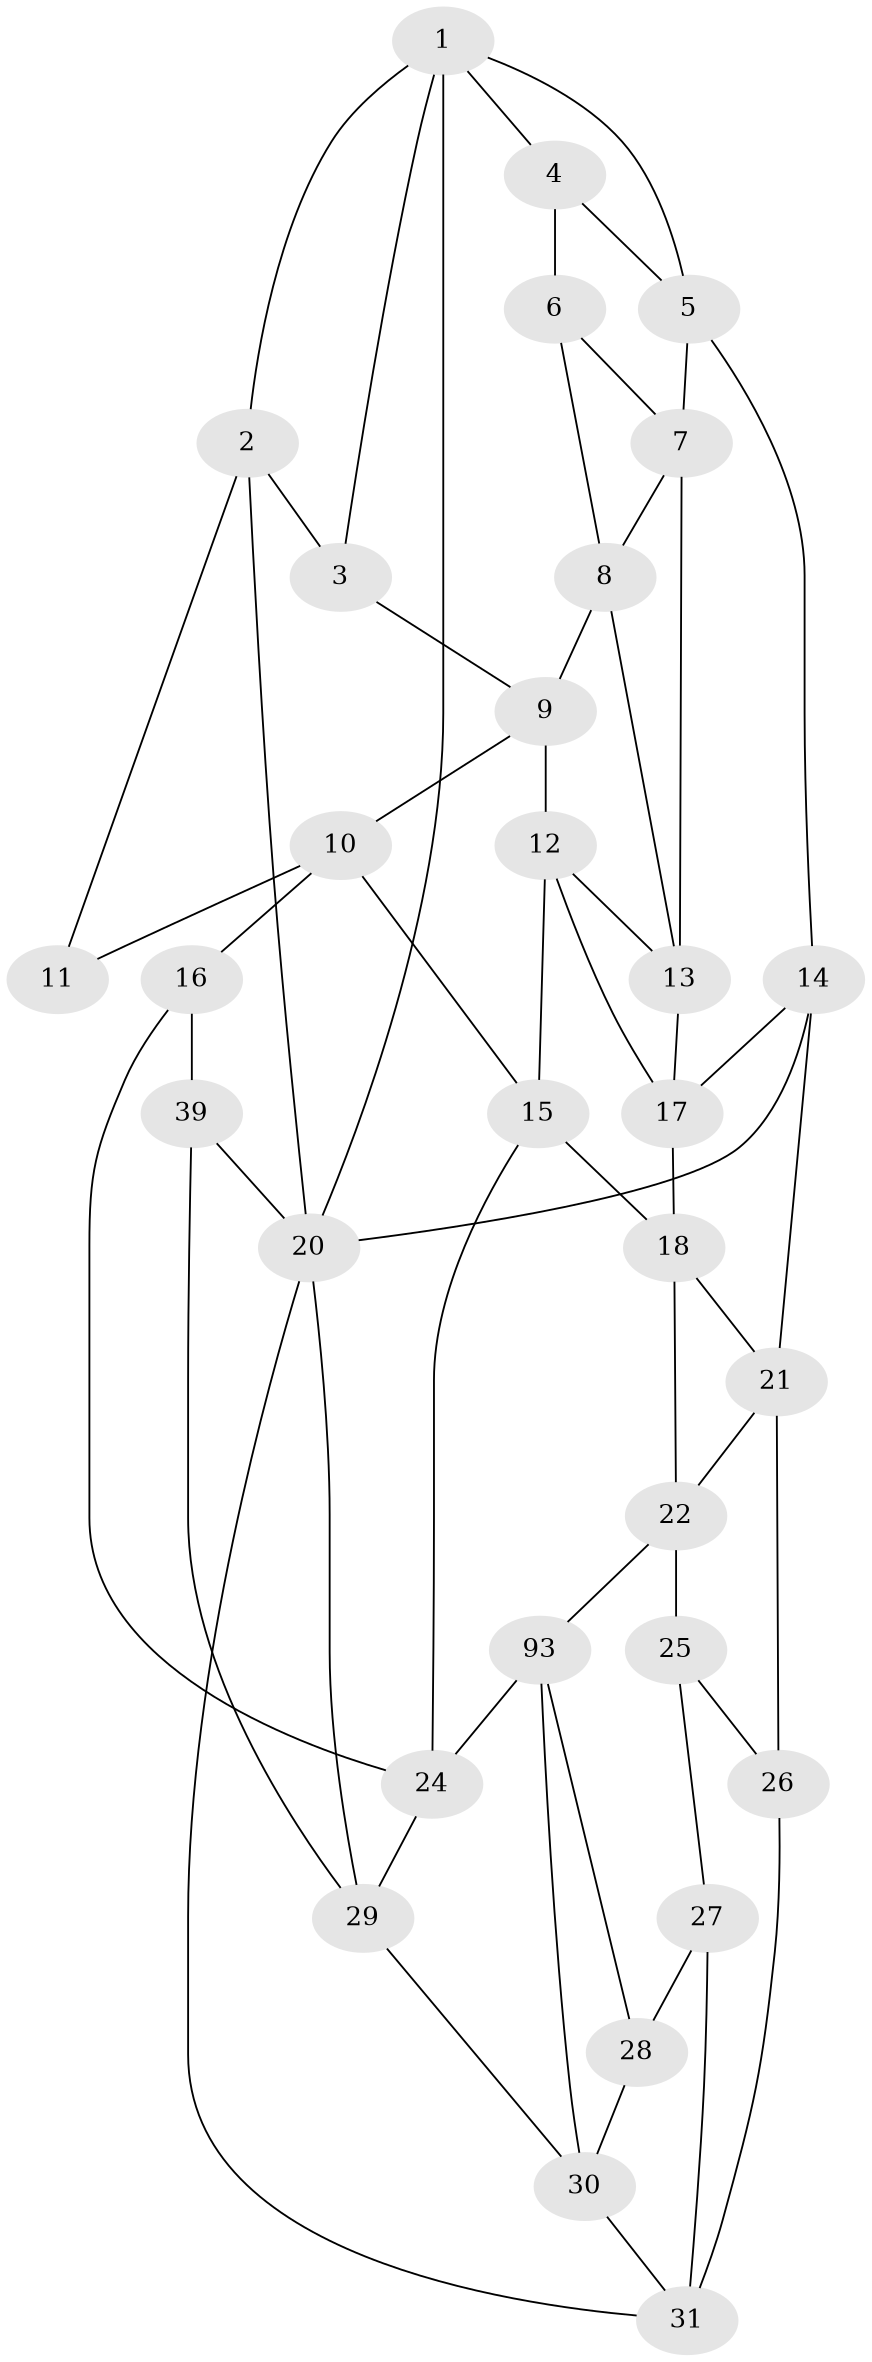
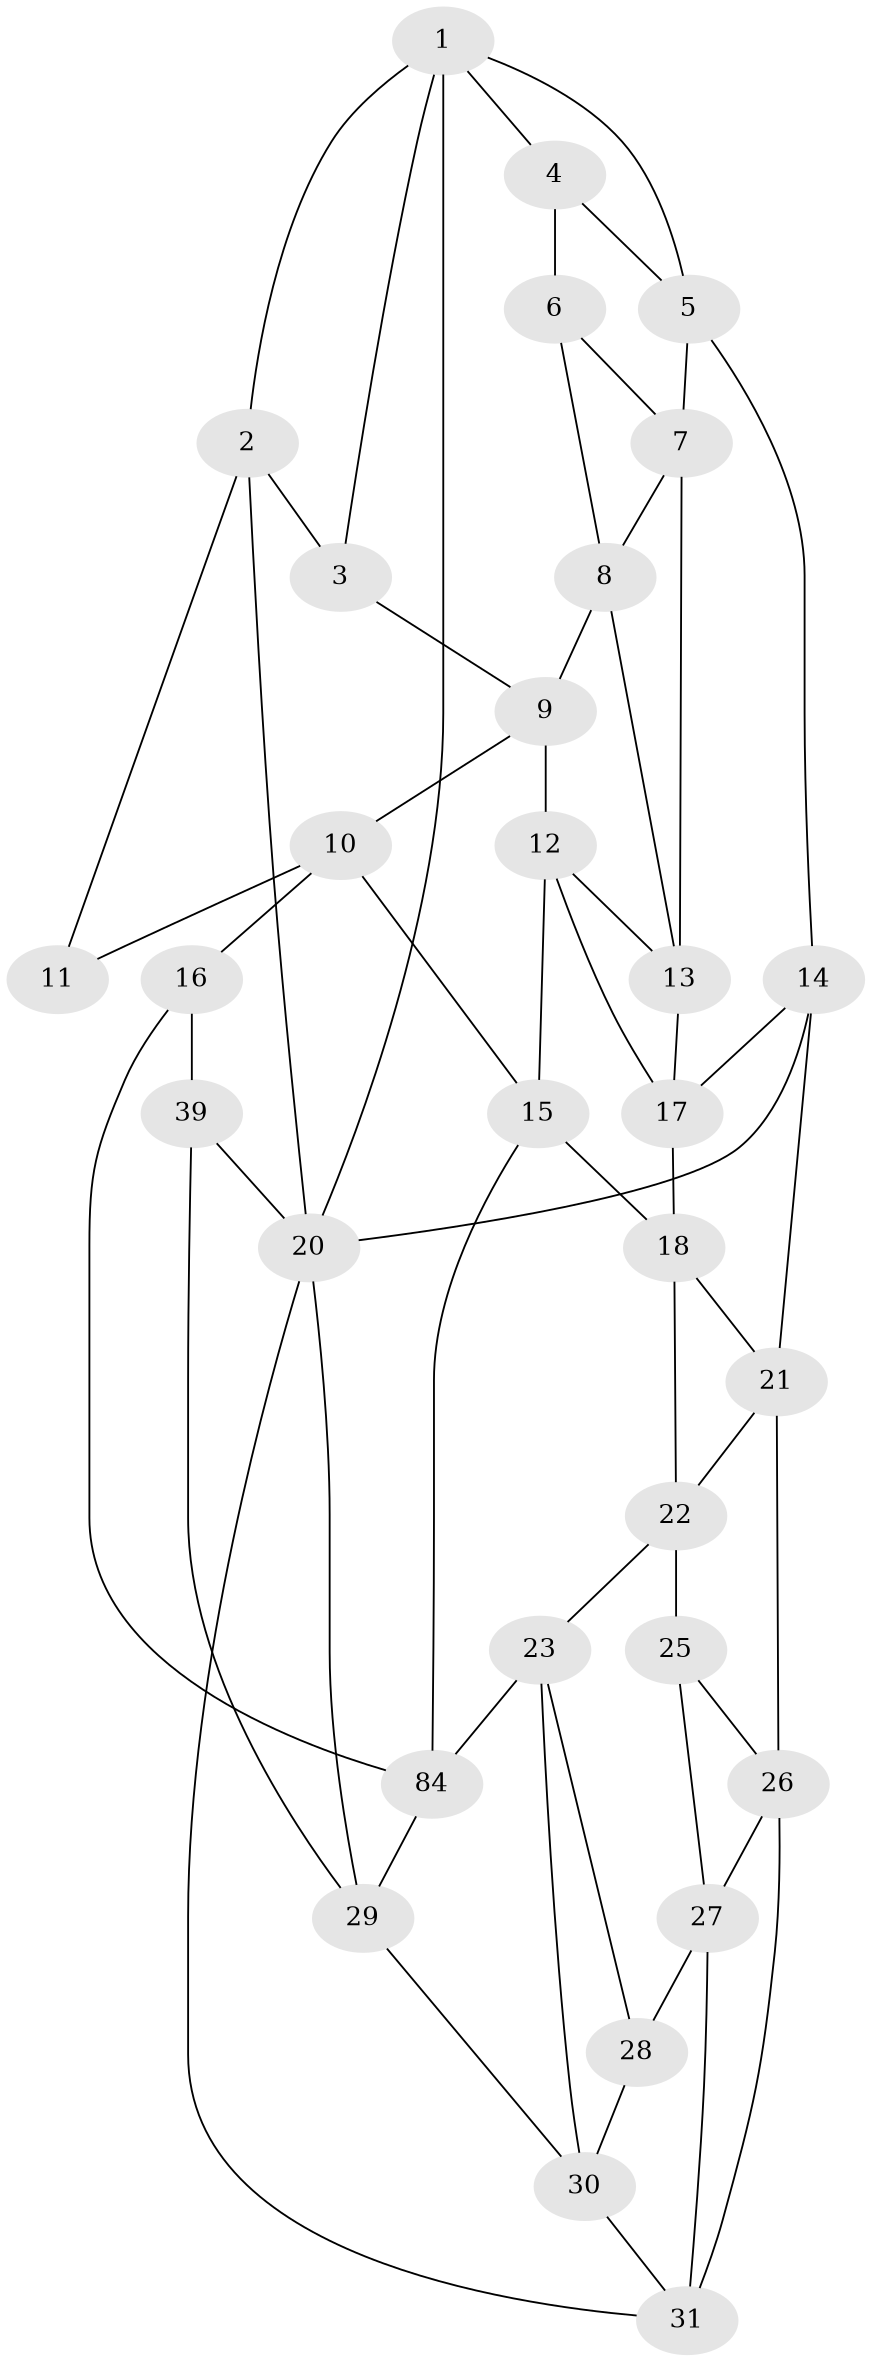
node "93": label "93" -> "23"
node "24": label "24" -> "84"
edge "26" -- "27": added
